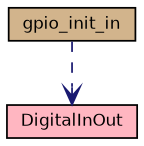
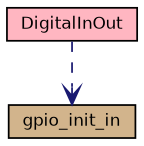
edge "gpio_init_in" -> "DigitalInOut": reversed
